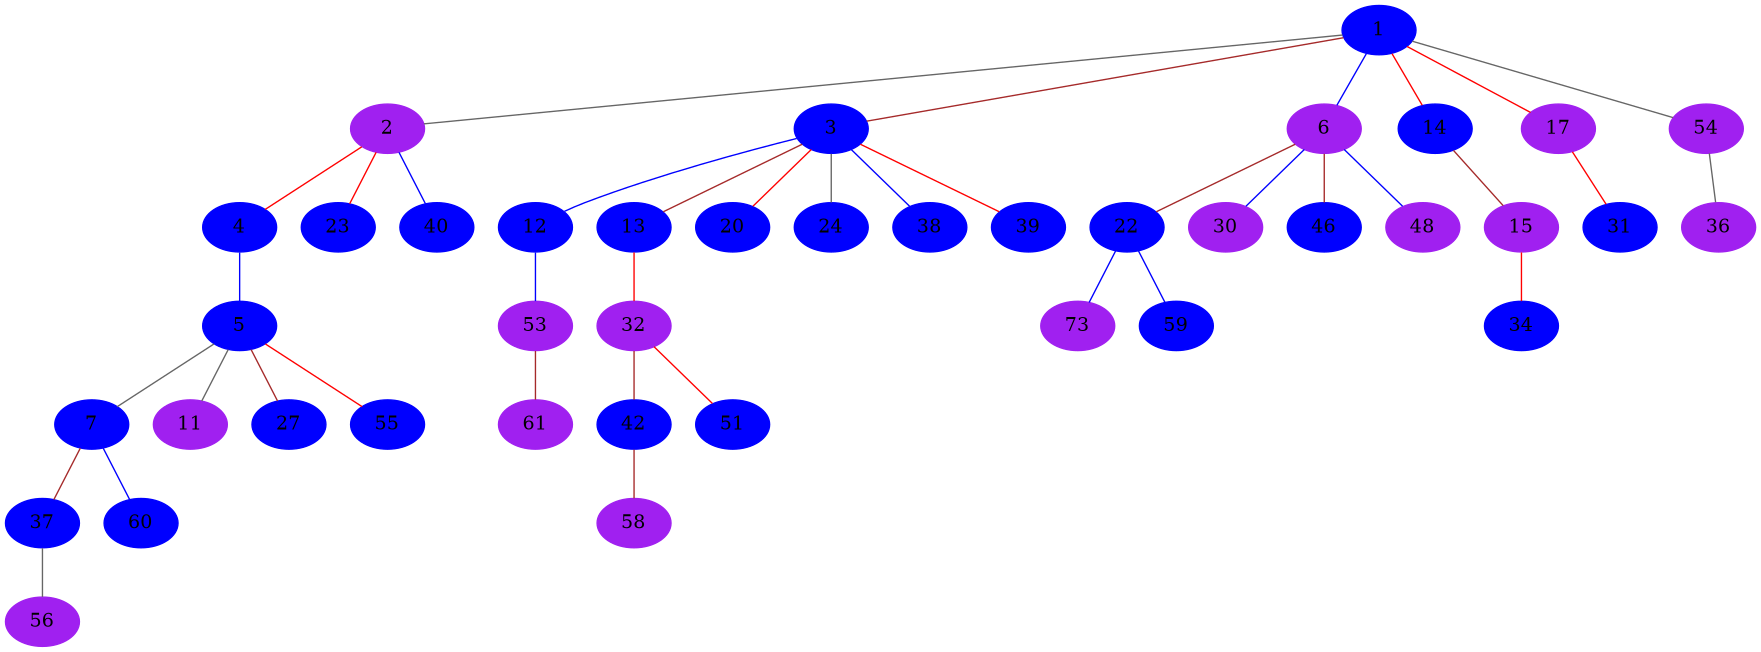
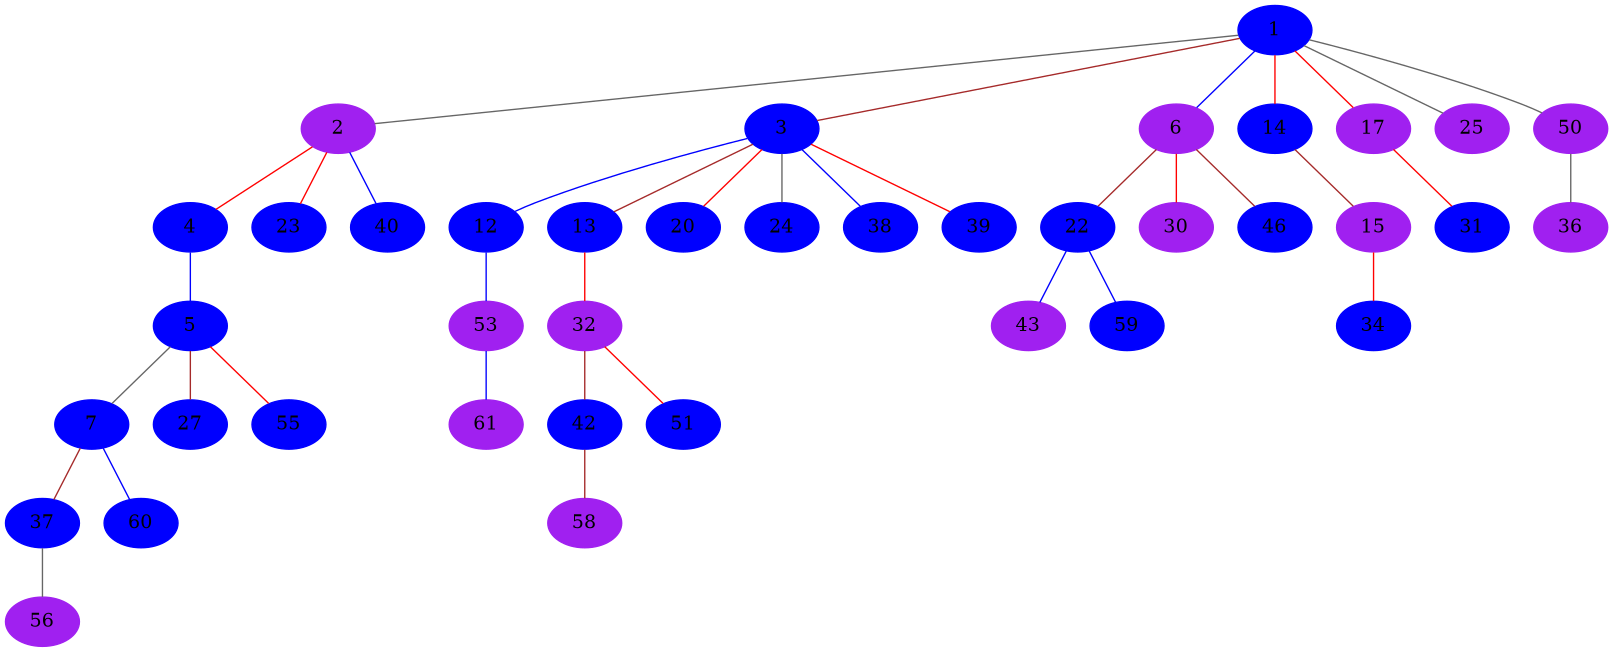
node "25": added
node "54": label "54" -> "50"
edge "6" -- "30": color blue -> red
node "48": removed
node "73": label "73" -> "43"
edge "53" -- "61": color brown -> blue
node "11": removed
